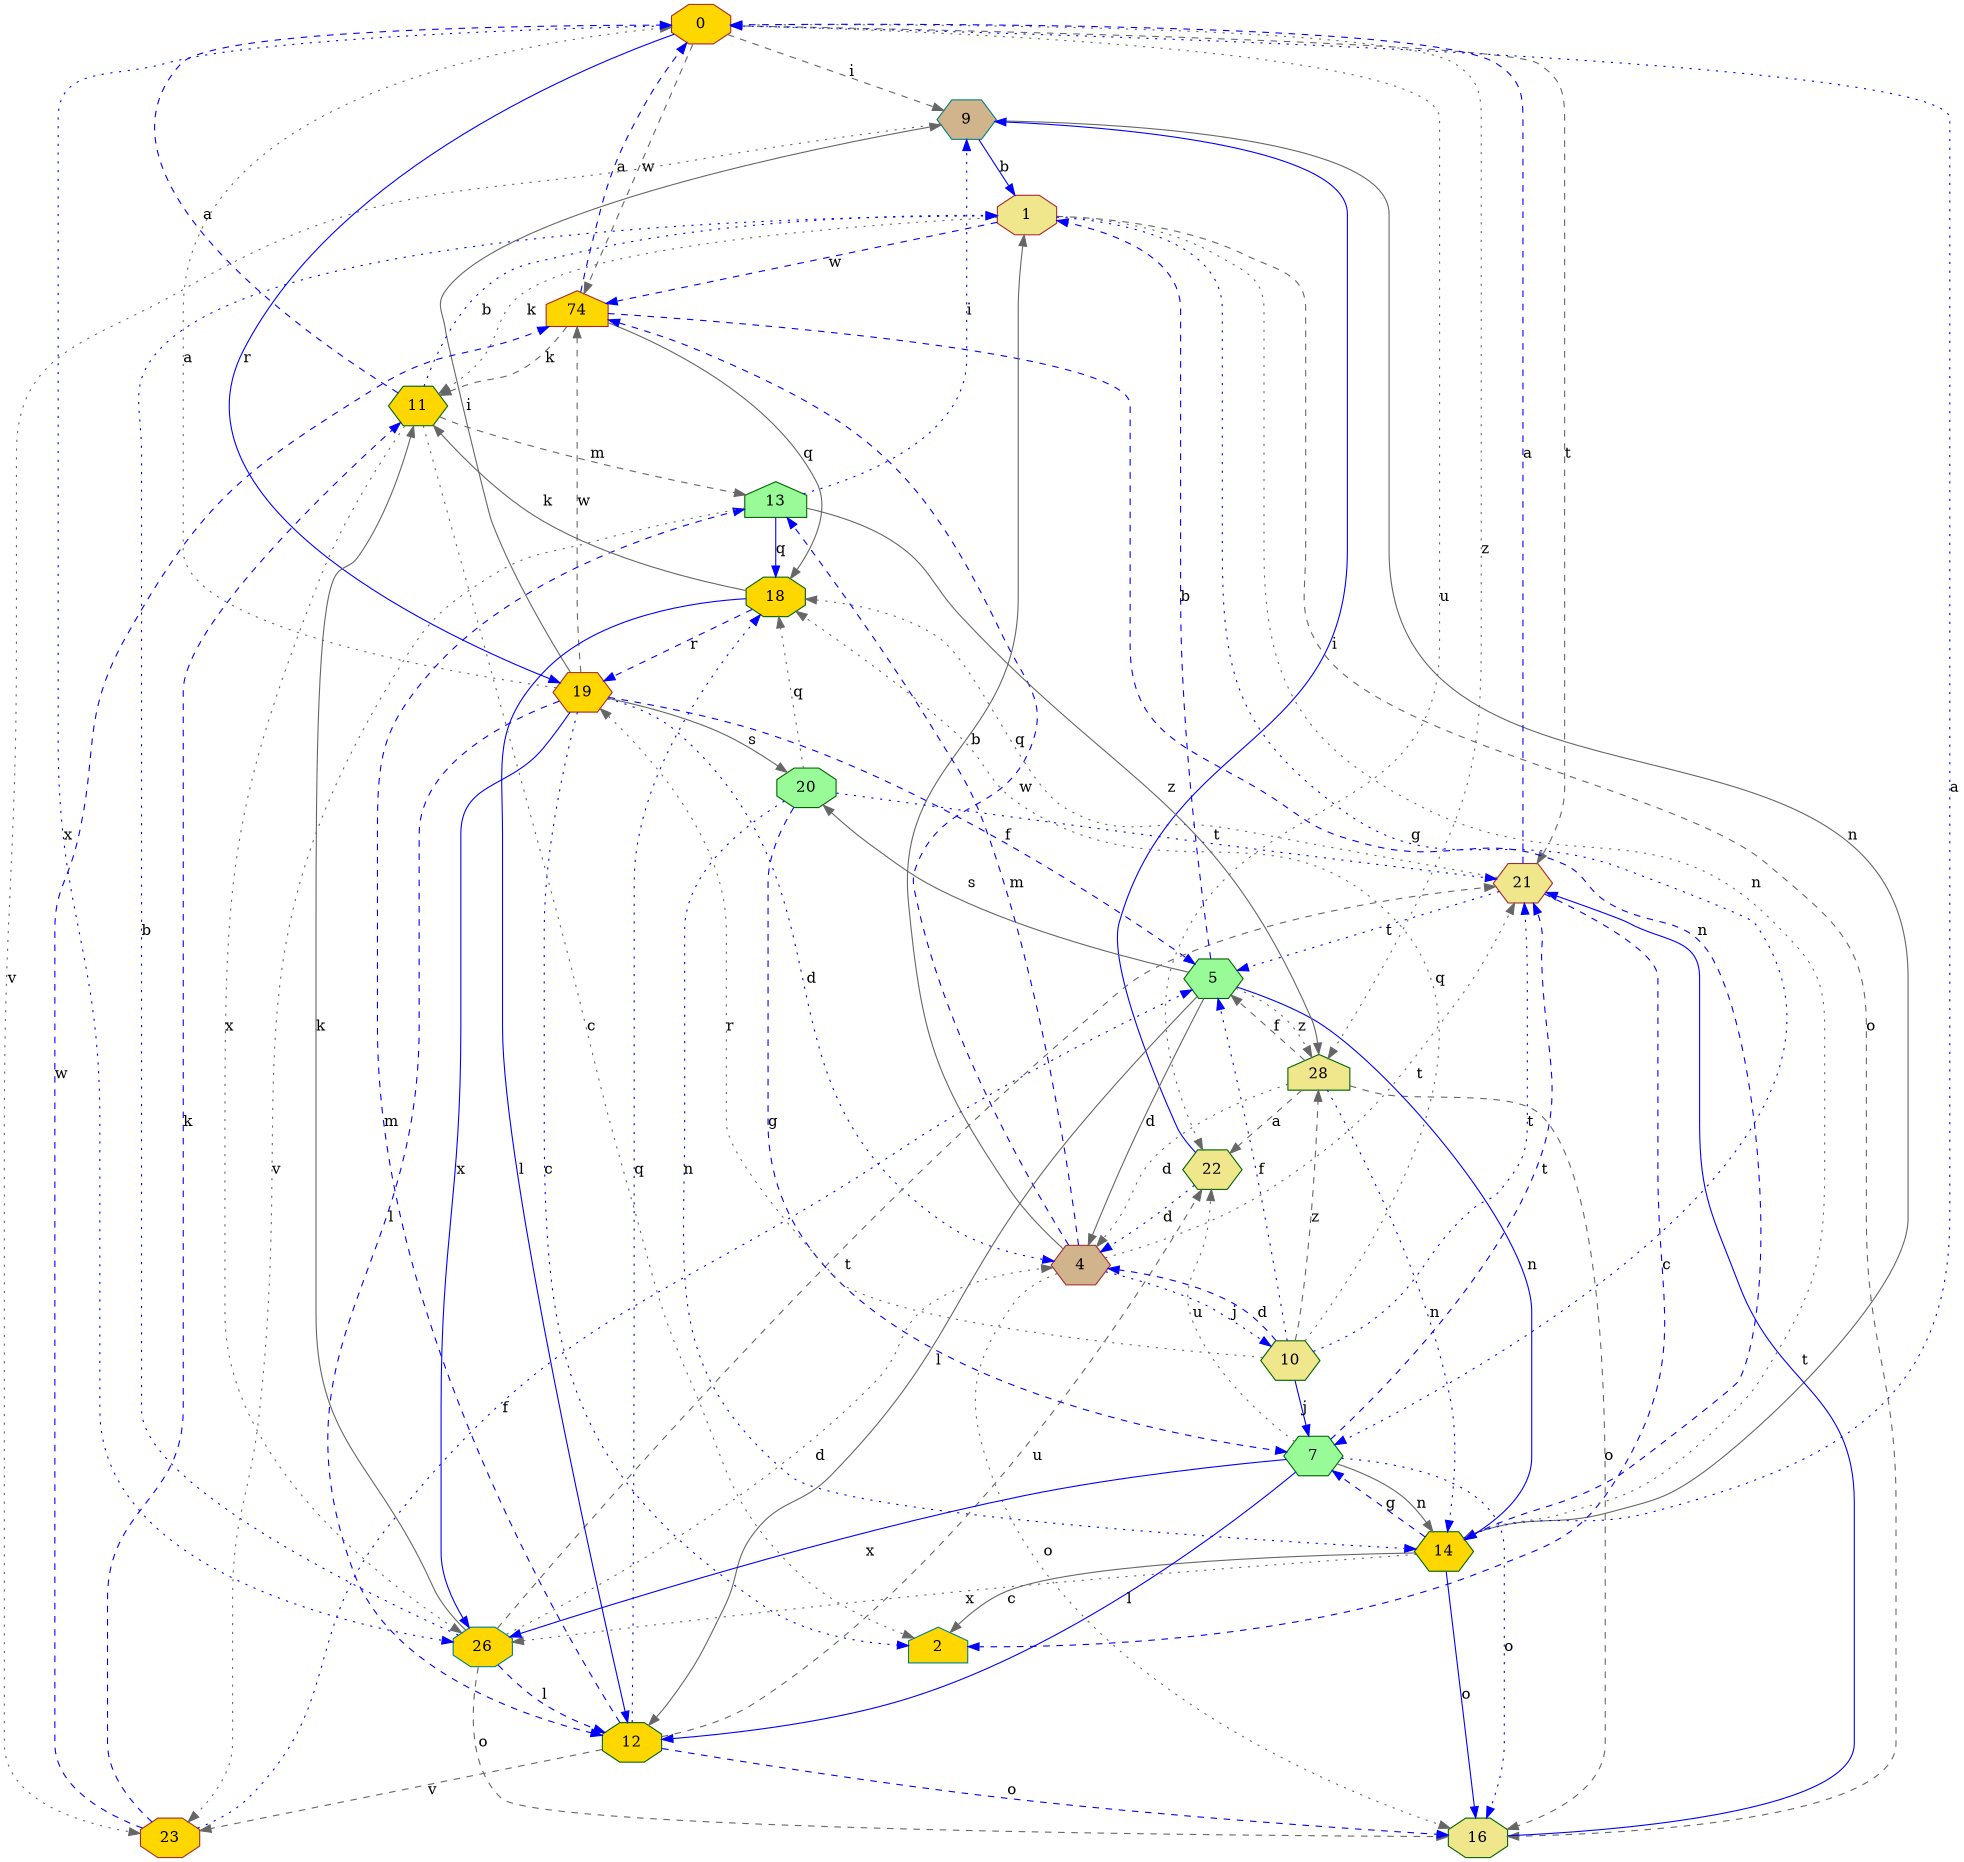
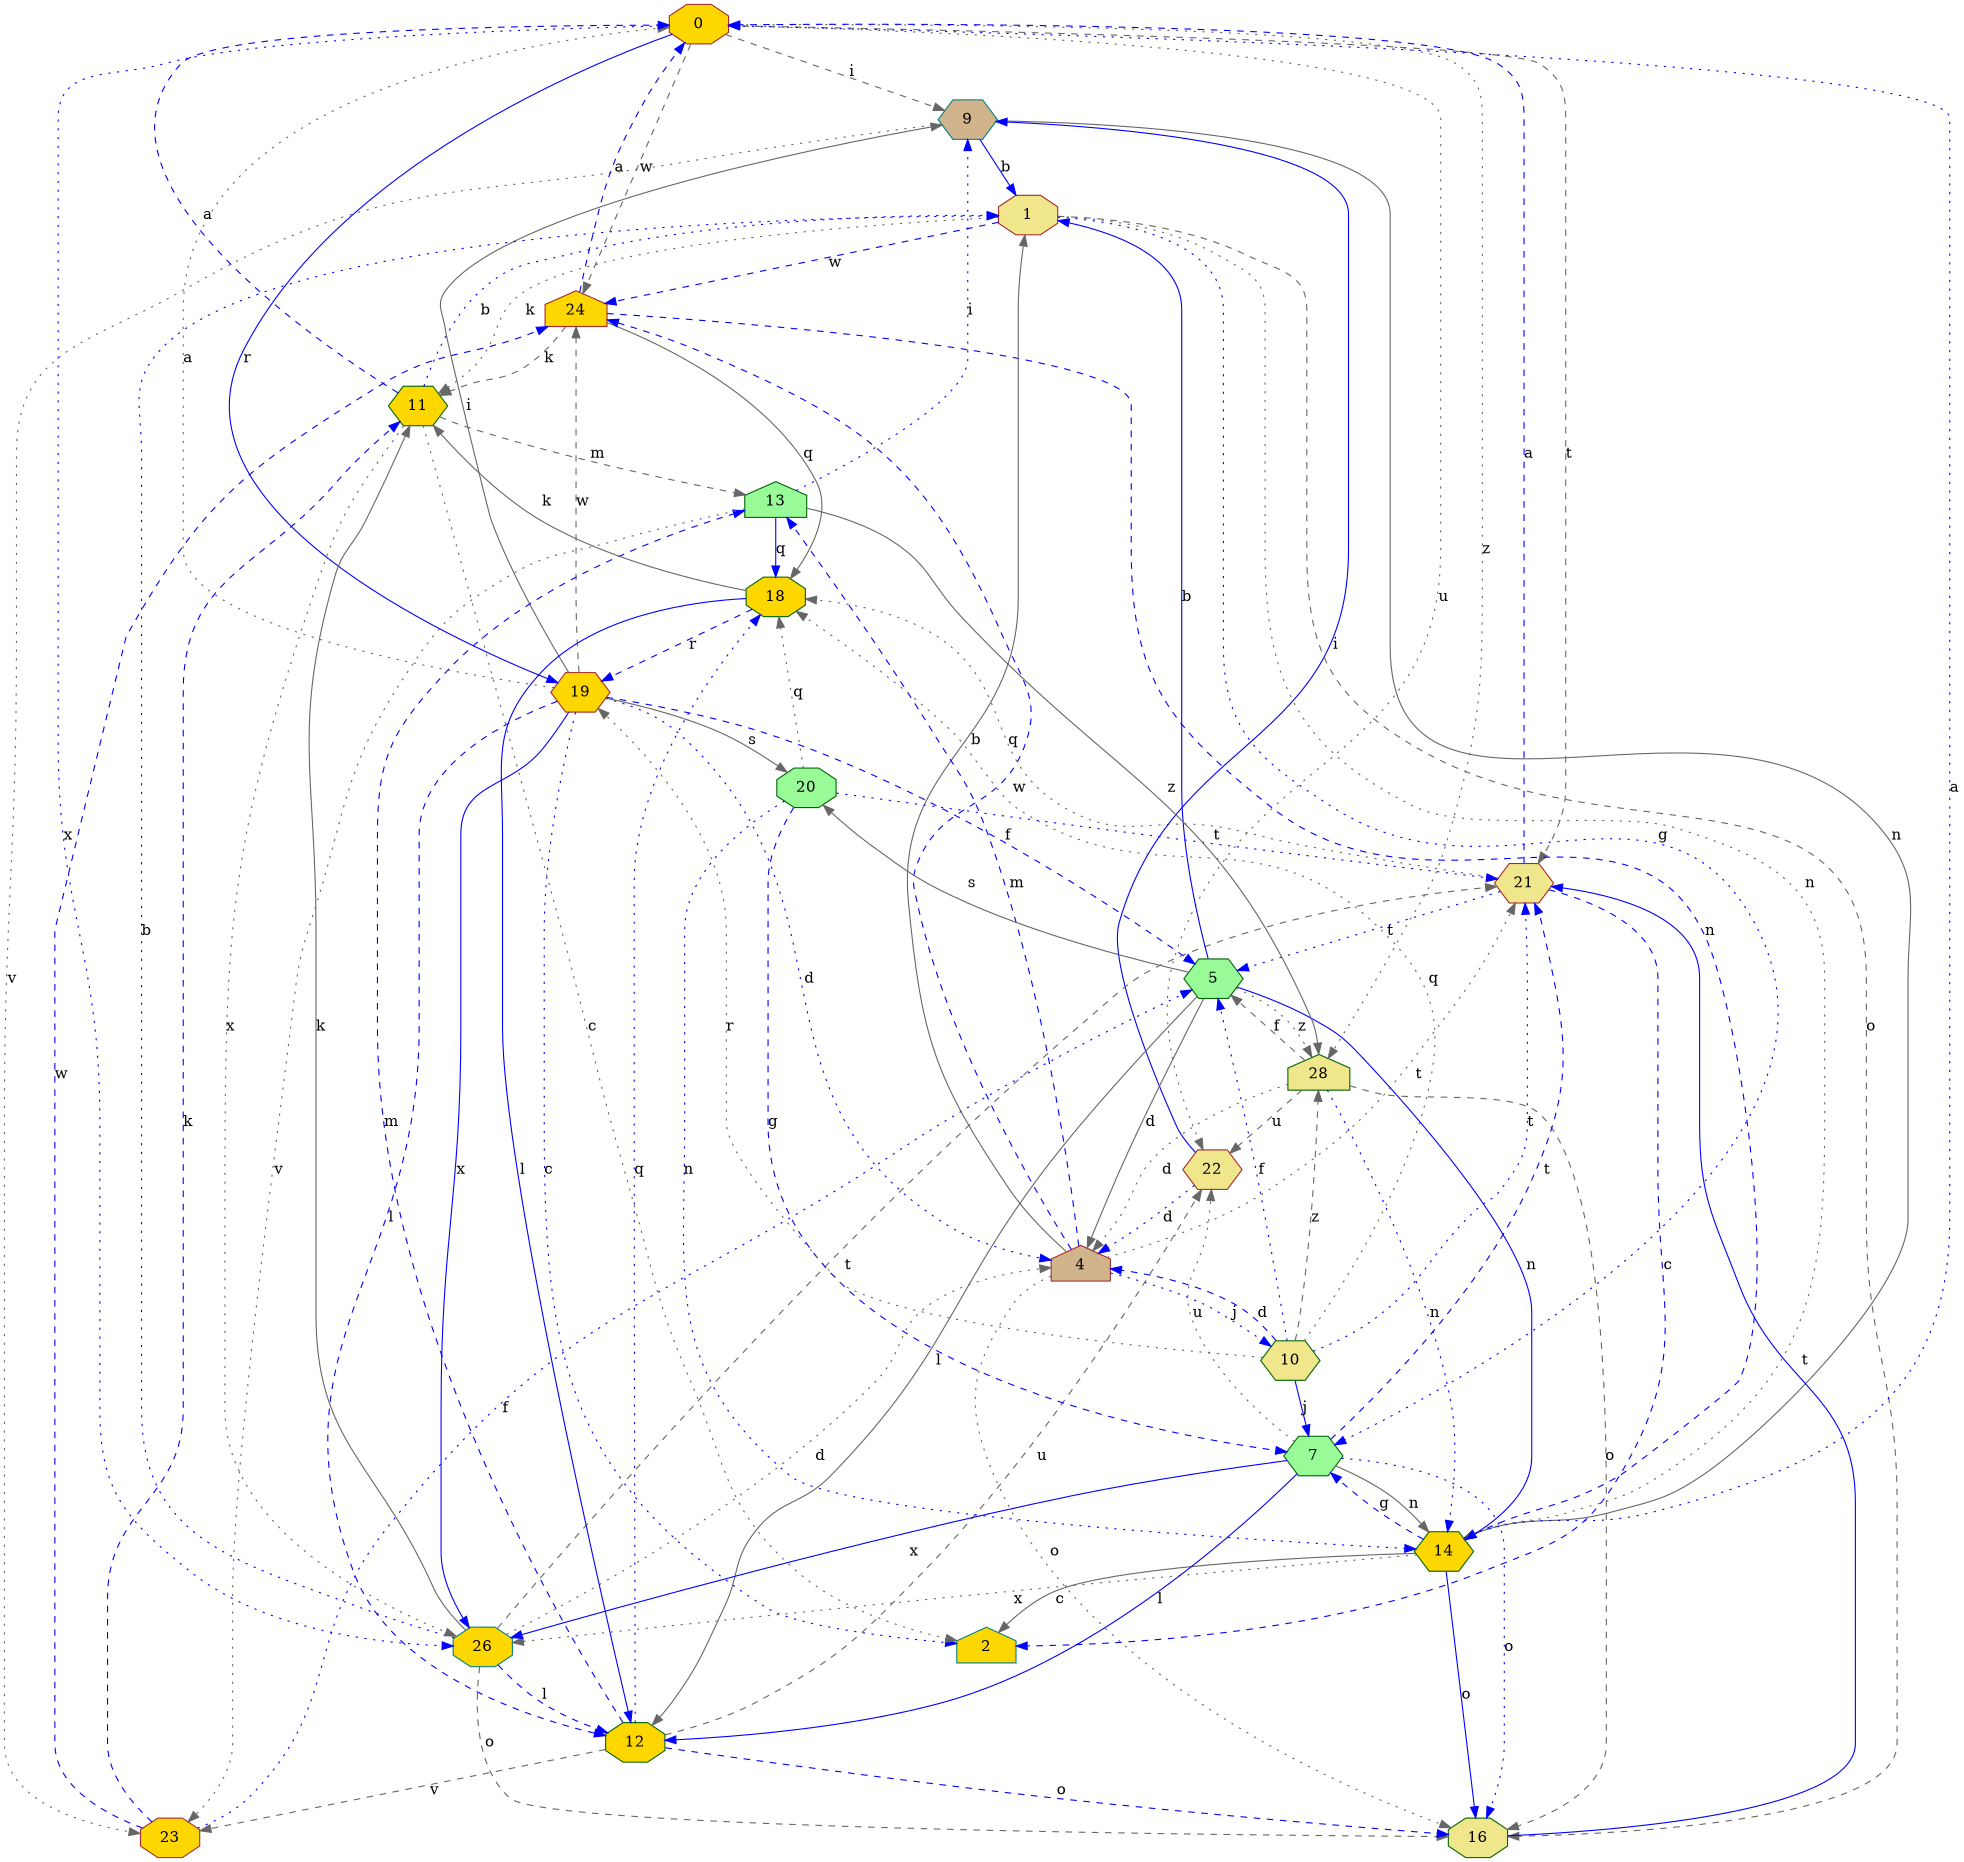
node "74": label "74" -> "24"
edge "5" -> "1": style dashed -> solid
edge "28" -> "22": label "a" -> "u"
node "22": color darkgreen -> brown
node "4": shape hexagon -> house
